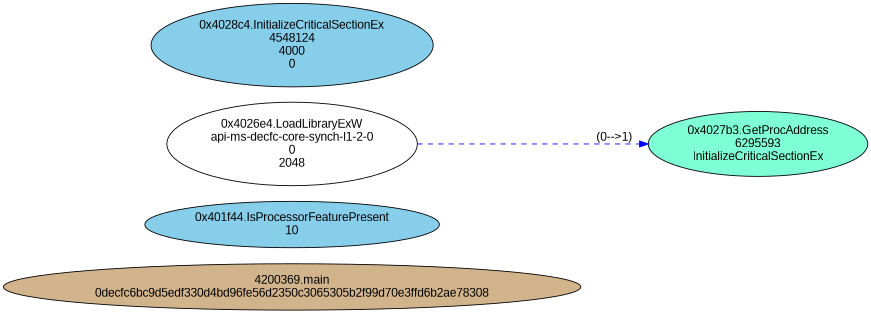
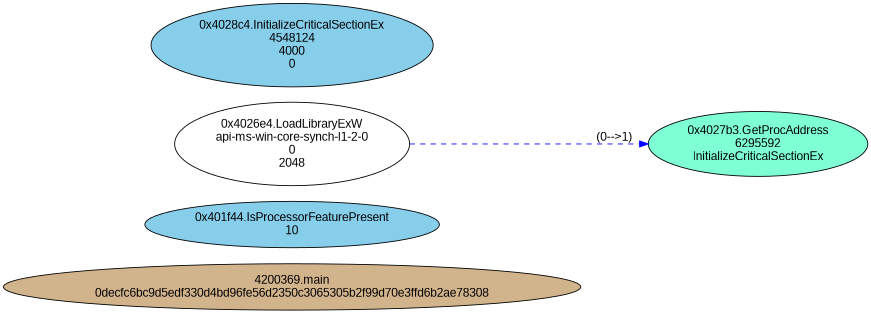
node "0x4026e4.LoadLibraryExW api-ms-decfc-core-synch-l1-2-0 0 2048": label "0x4026e4.LoadLibraryExW api-ms-decfc-core-synch-l1-2-0 0 2048" -> "0x4026e4.LoadLibraryExW api-ms-win-core-synch-l1-2-0 0 2048"
node "0x4027b3.GetProcAddress 6295593 InitializeCriticalSectionEx": label "0x4027b3.GetProcAddress 6295593 InitializeCriticalSectionEx" -> "0x4027b3.GetProcAddress 6295592 InitializeCriticalSectionEx"
